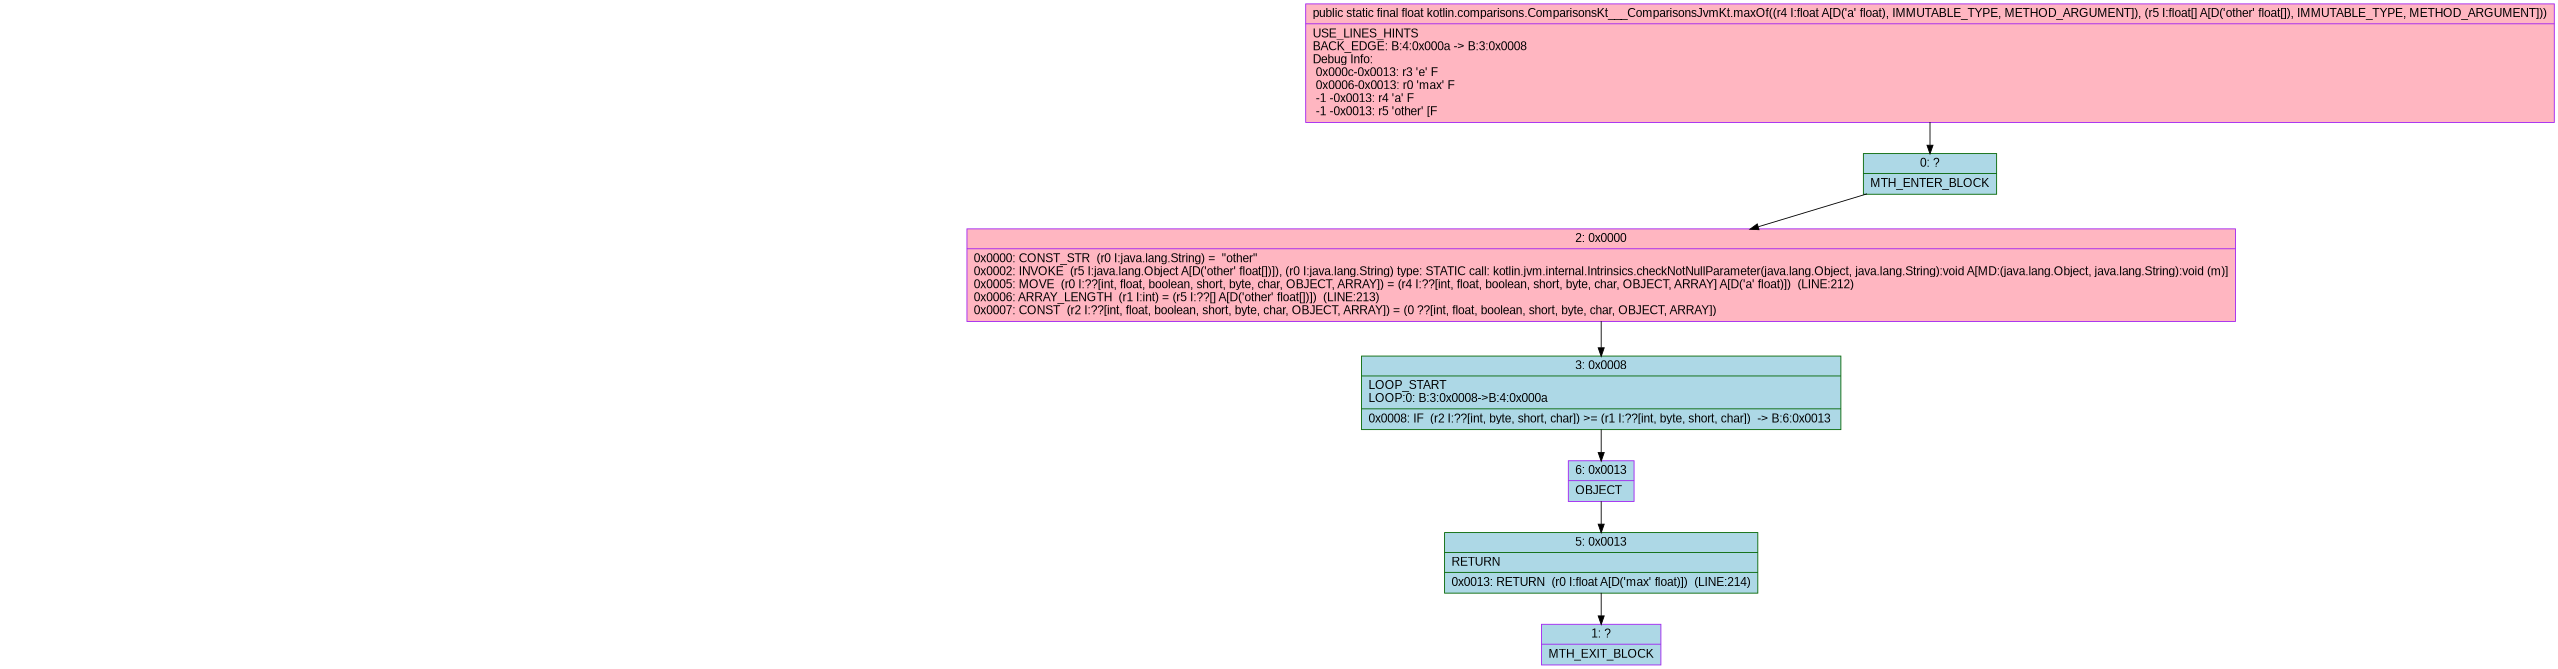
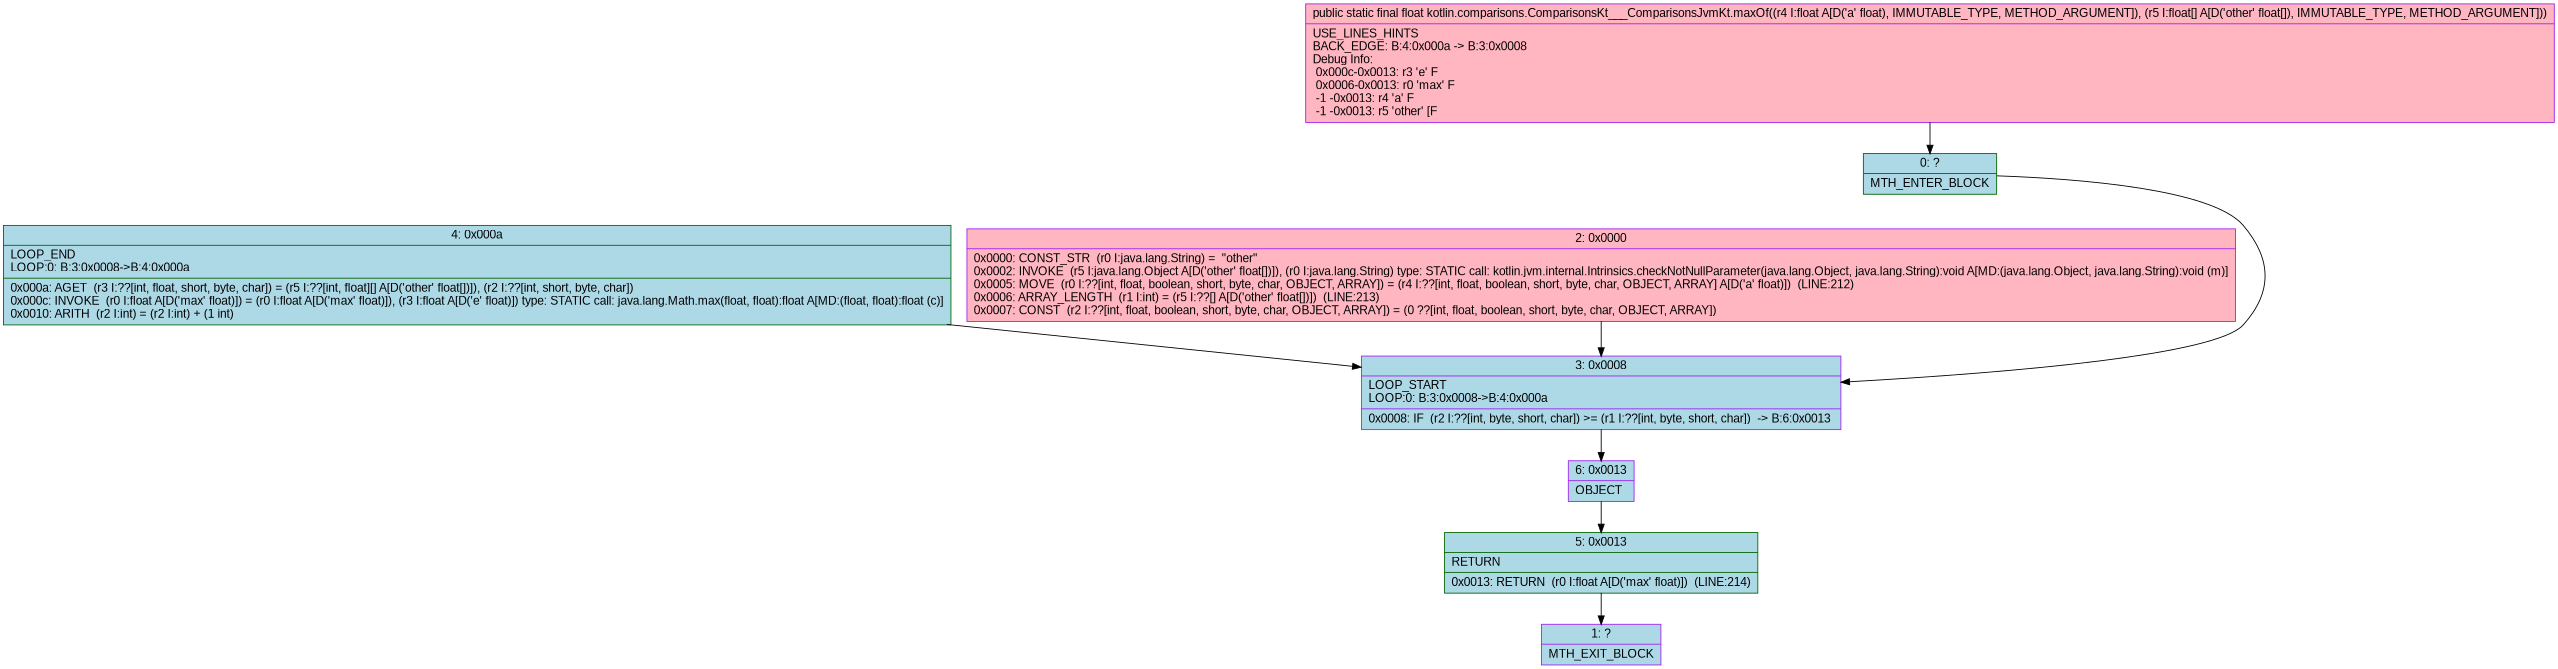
edge "0: ?" -> "2: 0x0000": now "0: ?" -> "3: 0x0008"
node "4: 0x000a": added
node "3: 0x0008": color darkgreen -> purple
